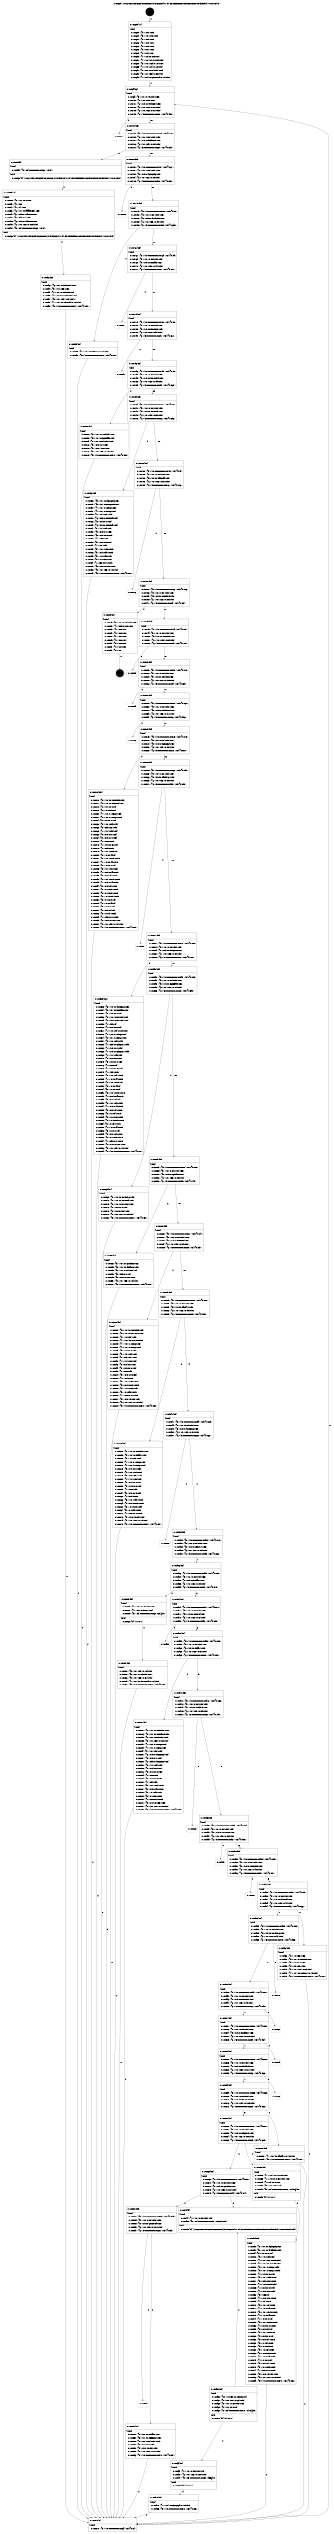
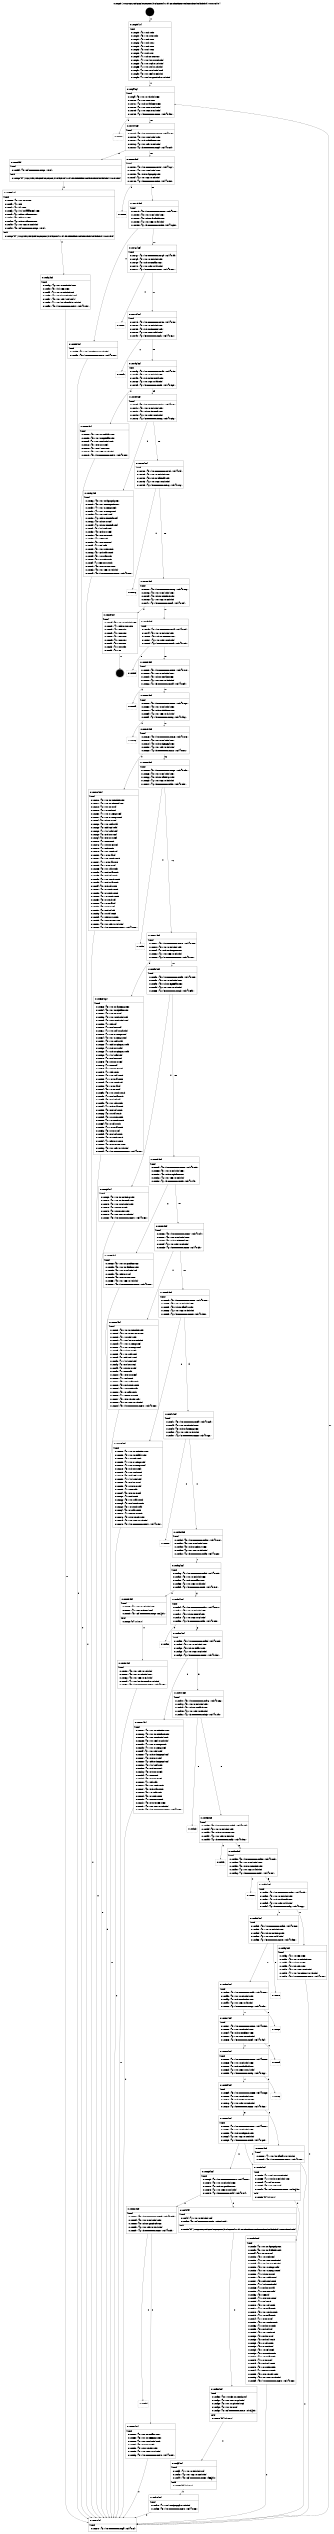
edge "0x401f58 [23]" -> "0x401f4f [9]": reversed
